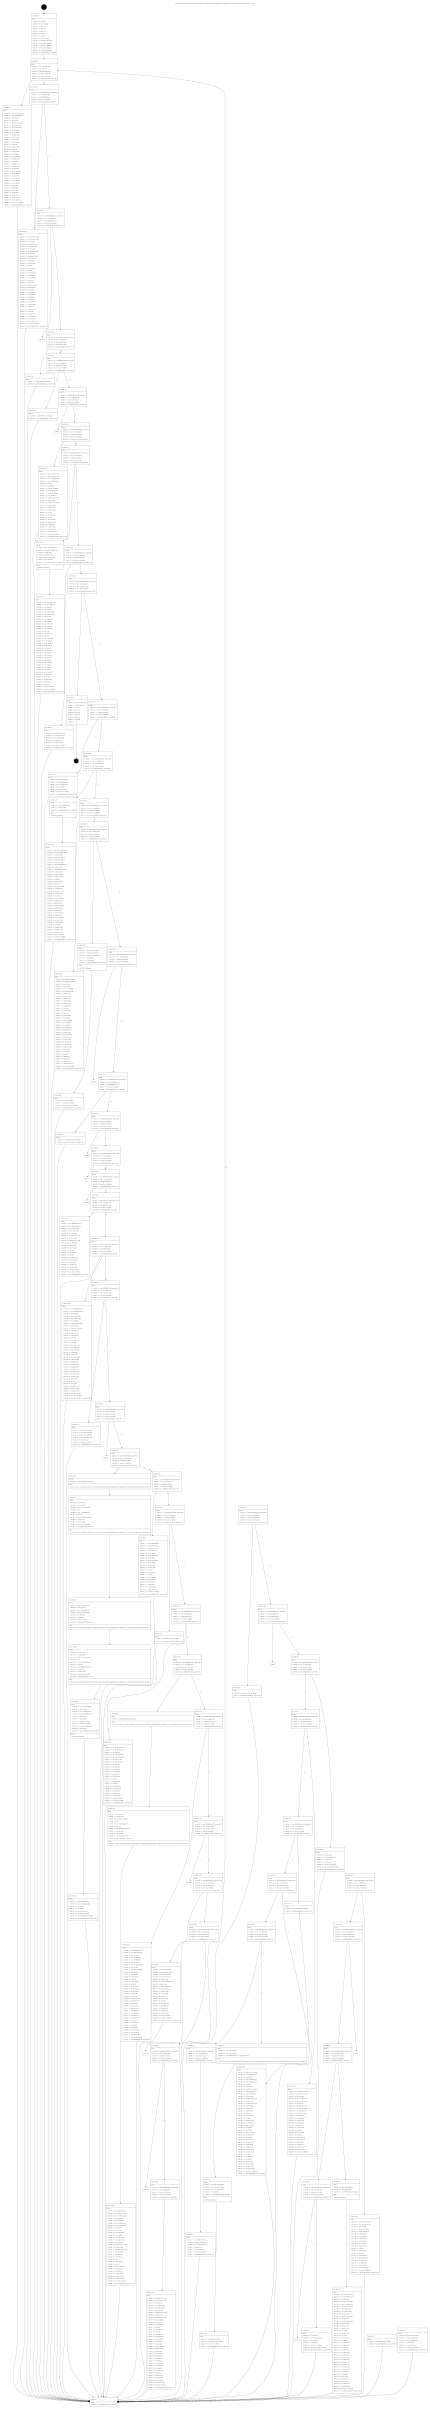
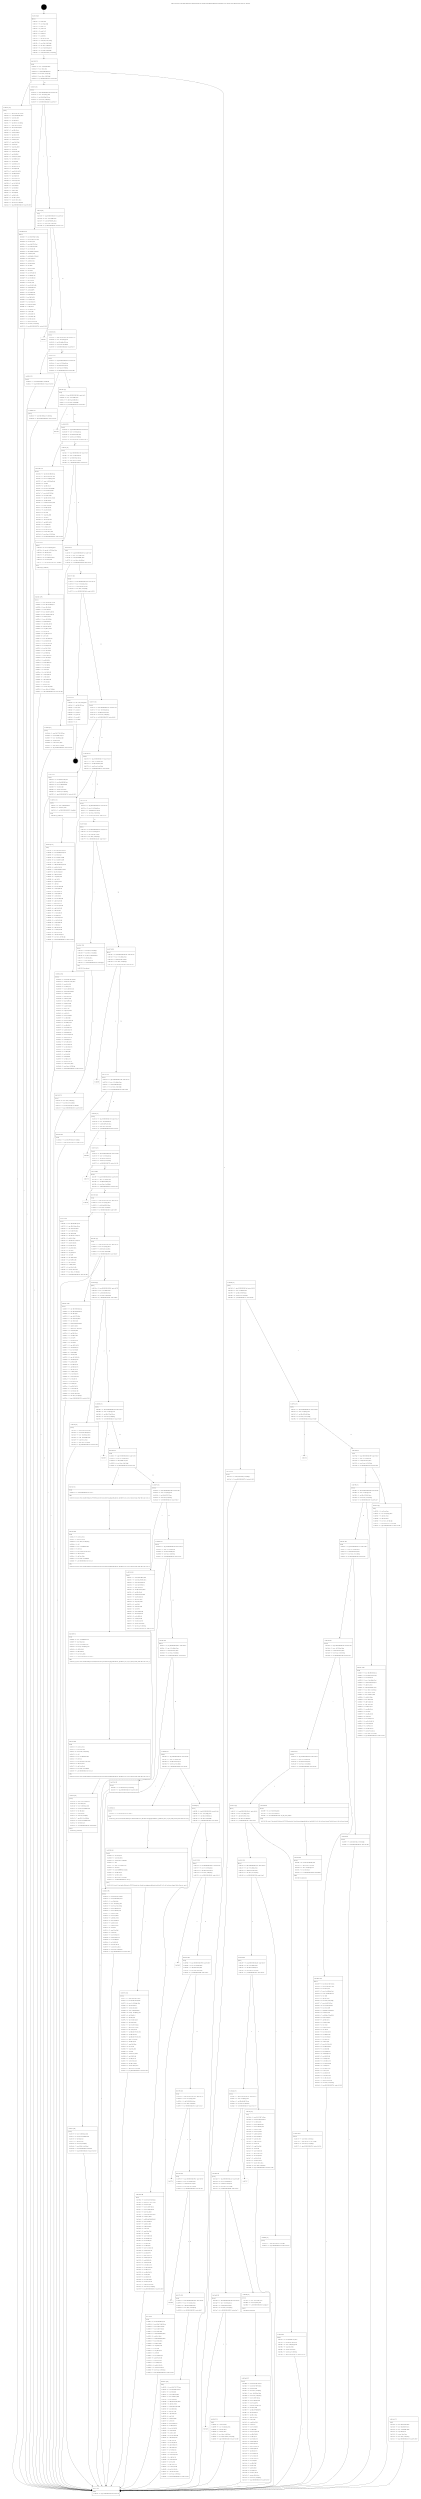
node "0x401a70 [25]": added
